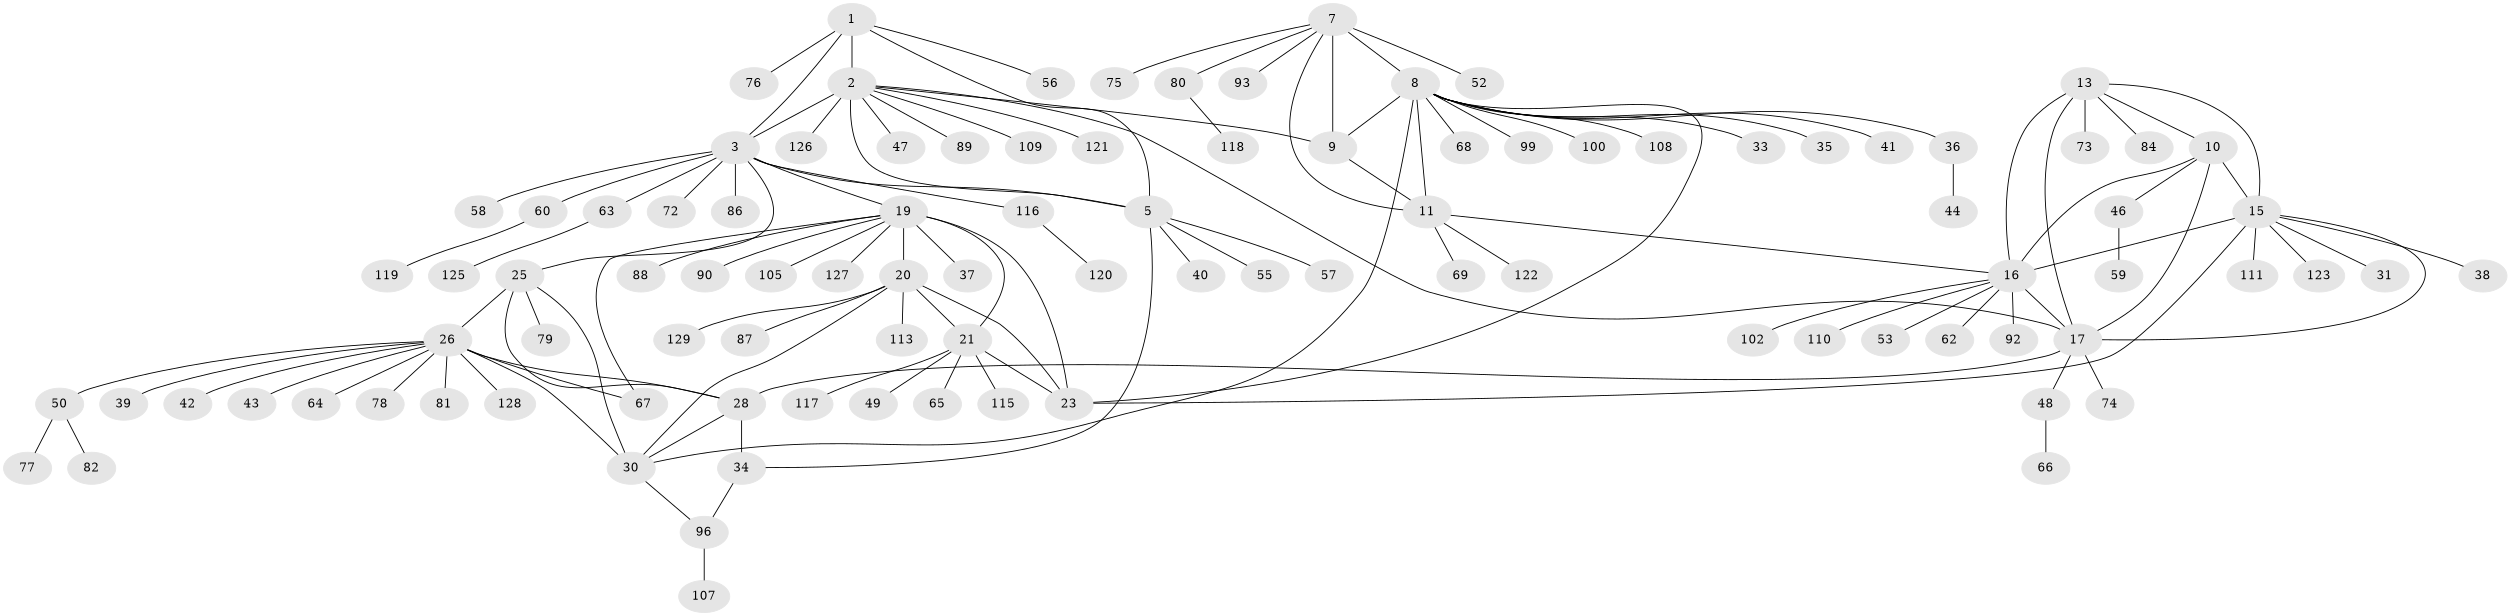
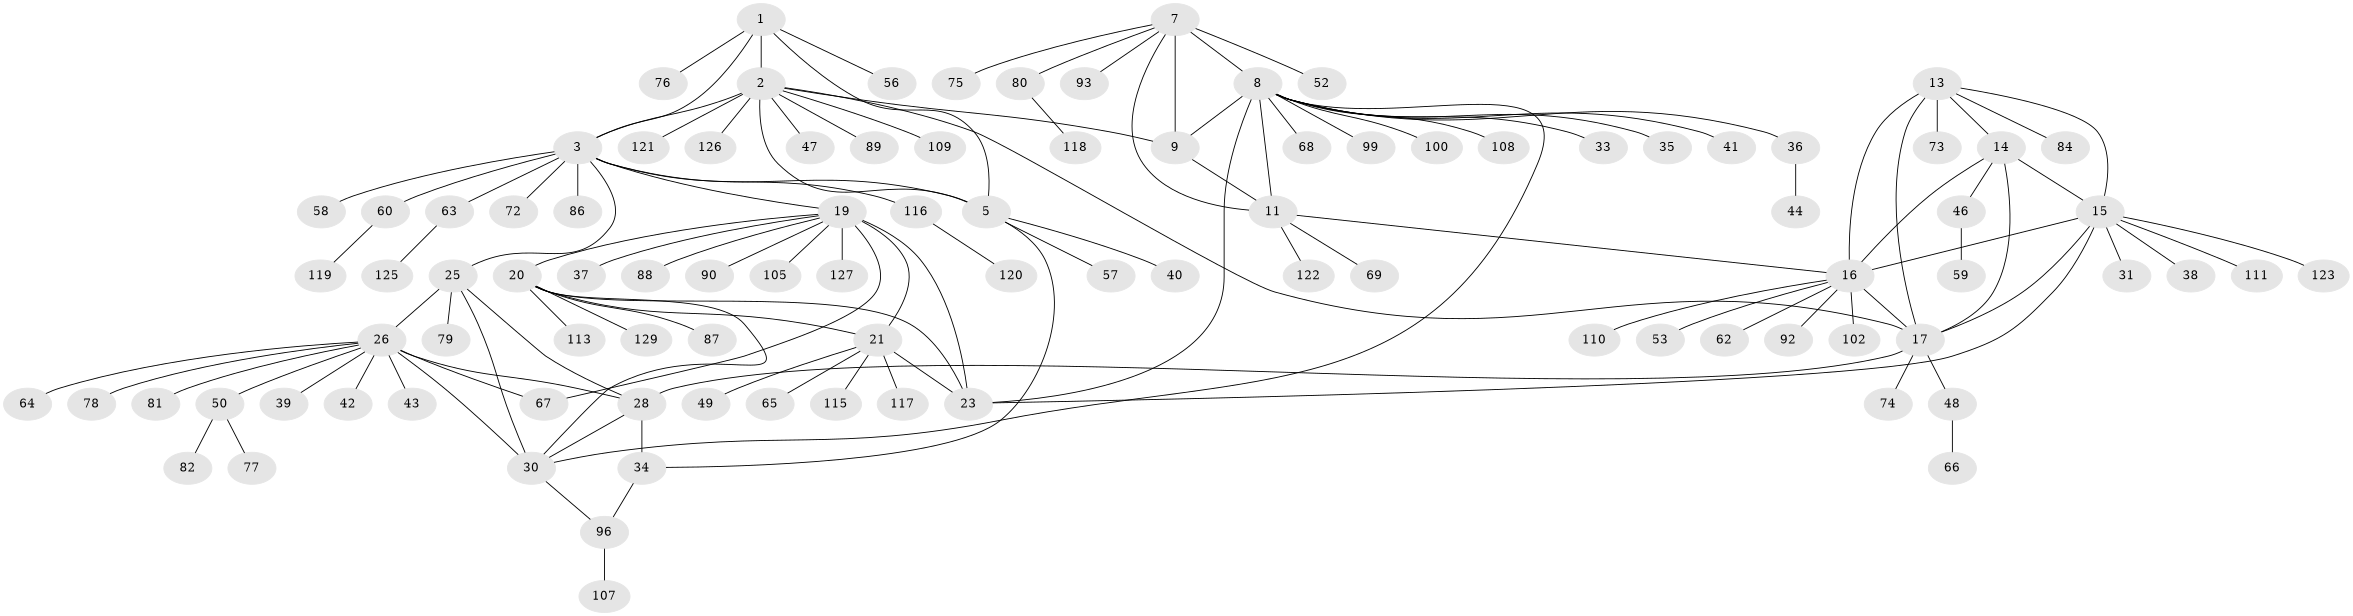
node "10": label "10" -> "14"
node "55": removed
node "128": removed
